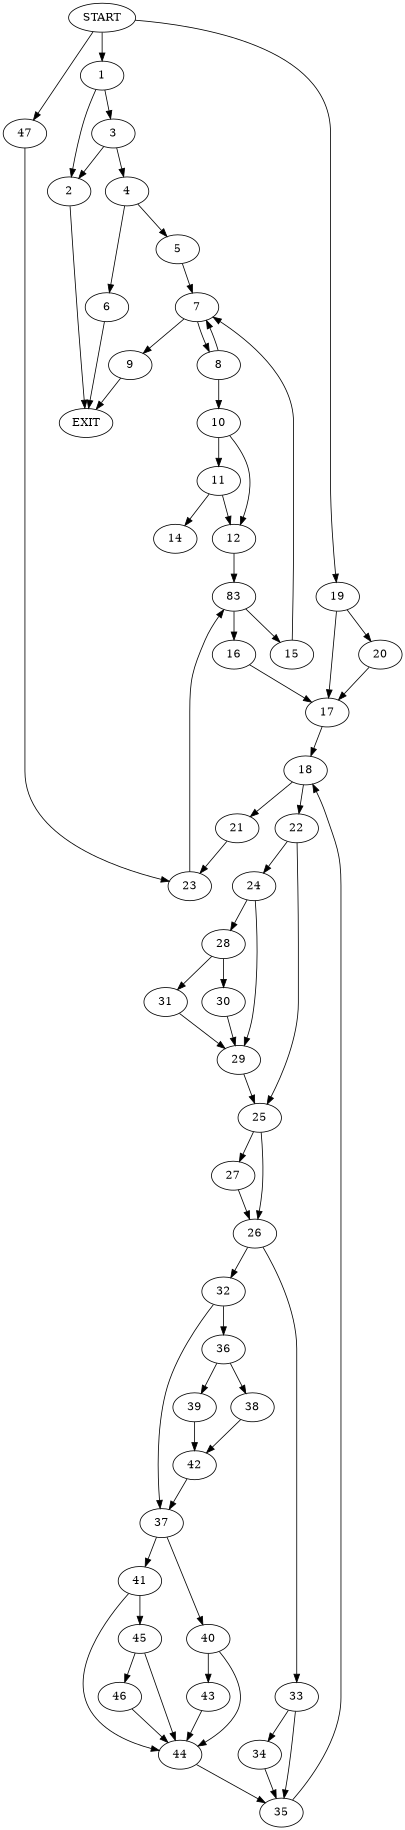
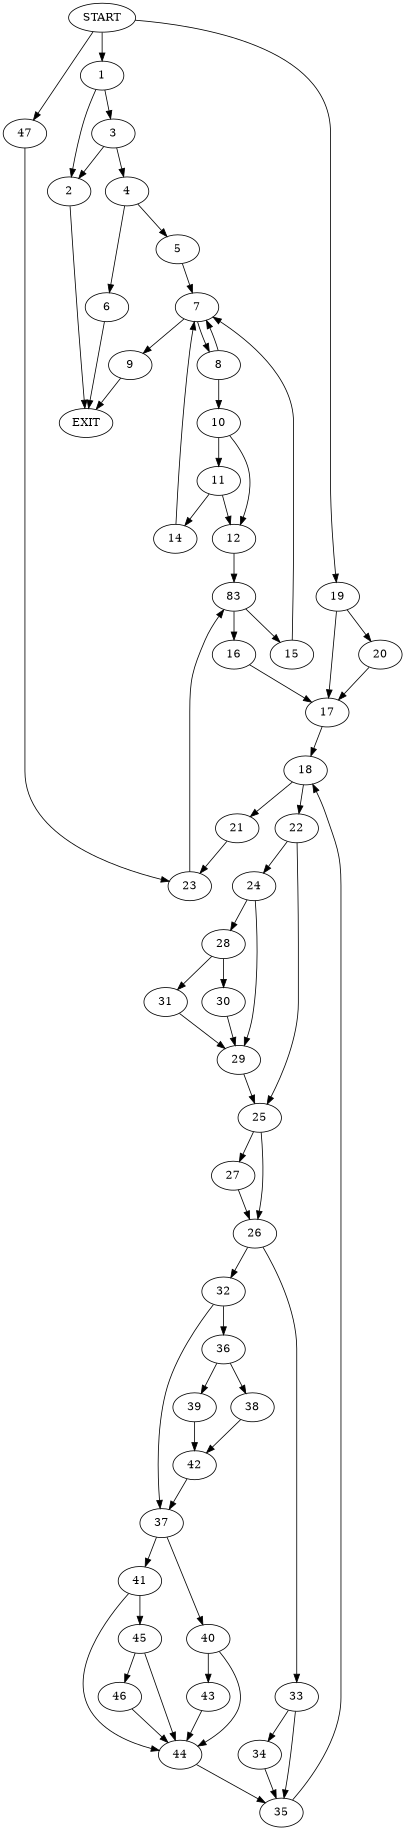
edge "14" -> "7": added
